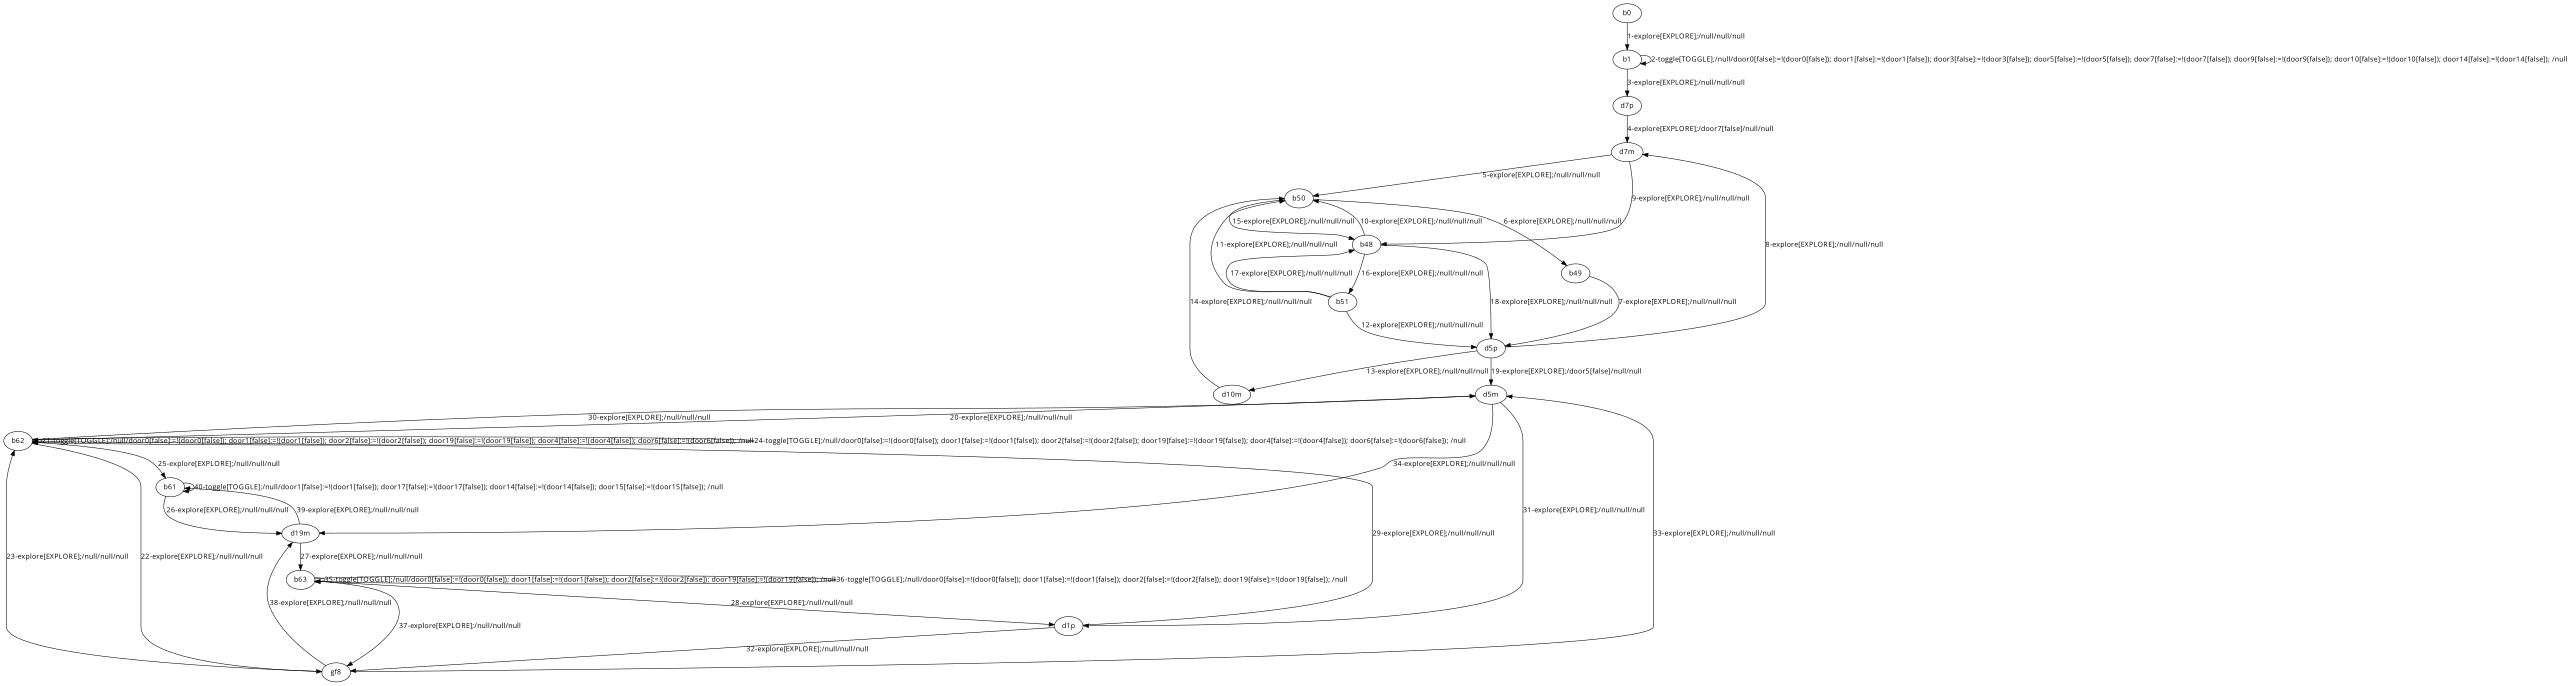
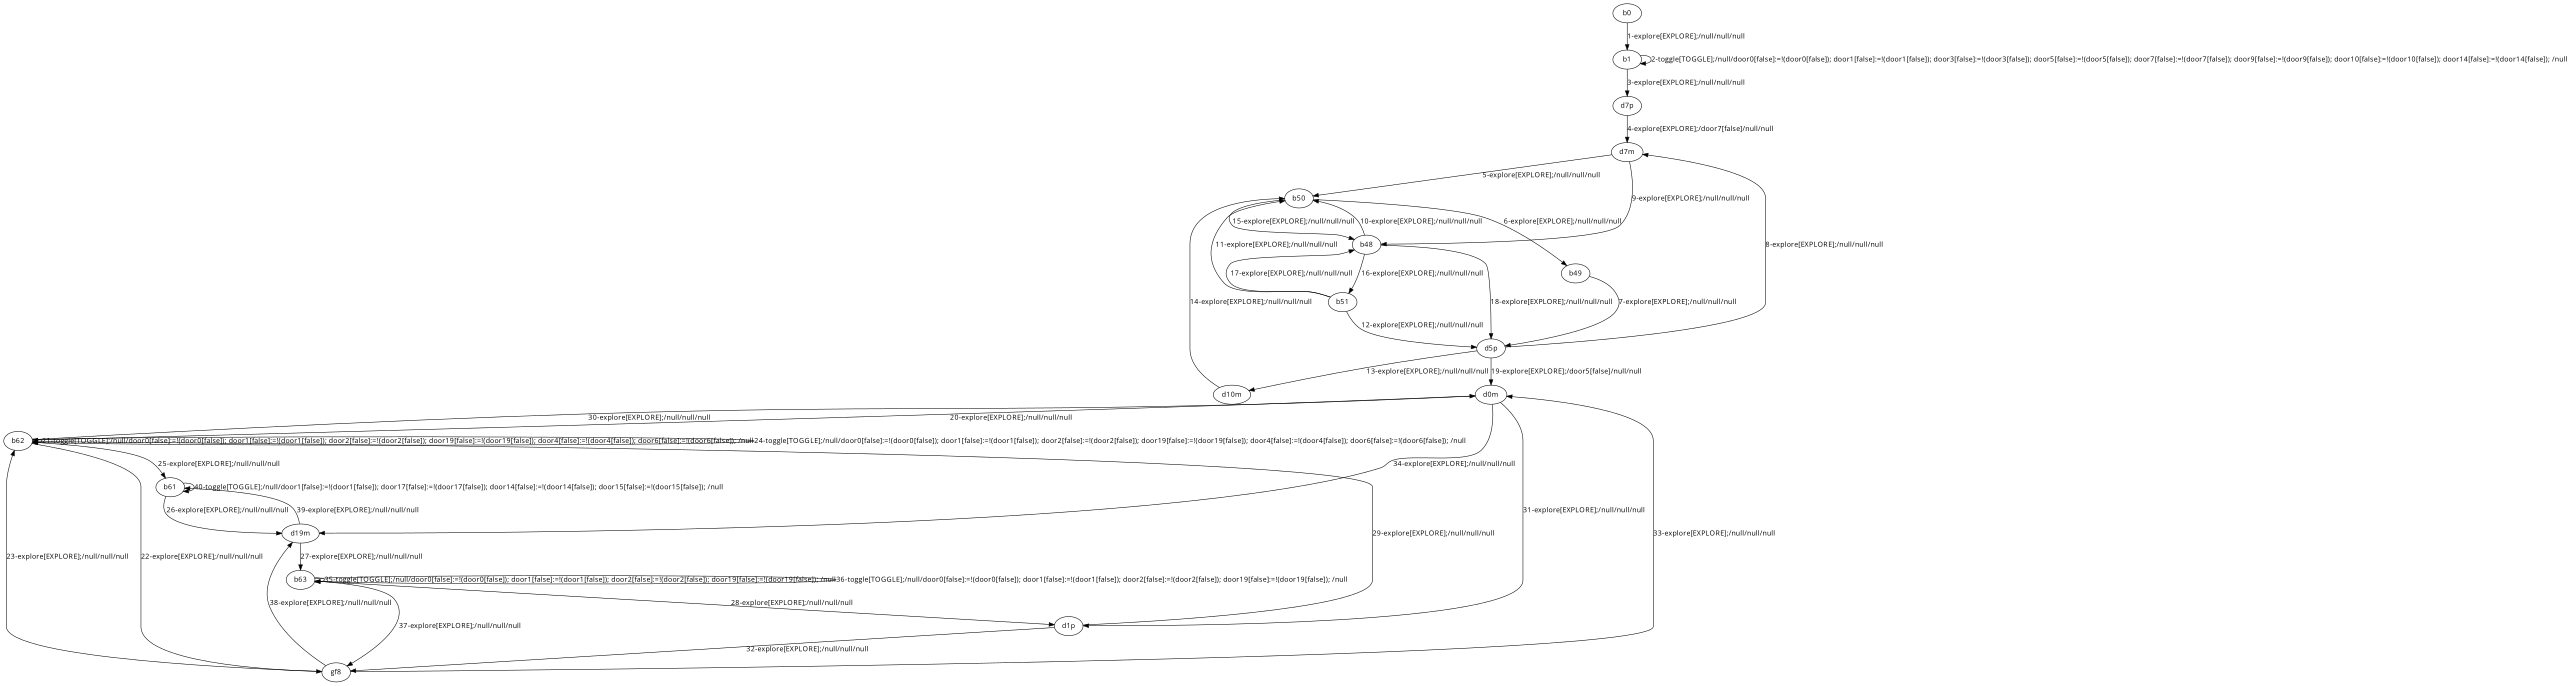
node "d5m": label "d5m" -> "d0m"
